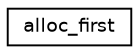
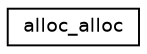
node "alloc_first": label "alloc_first" -> "alloc_alloc"
